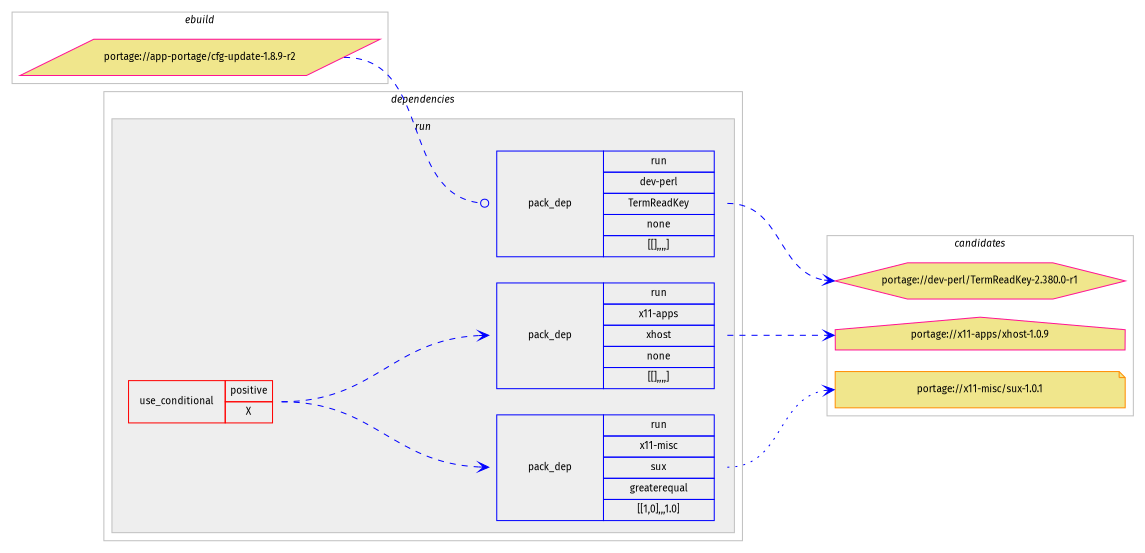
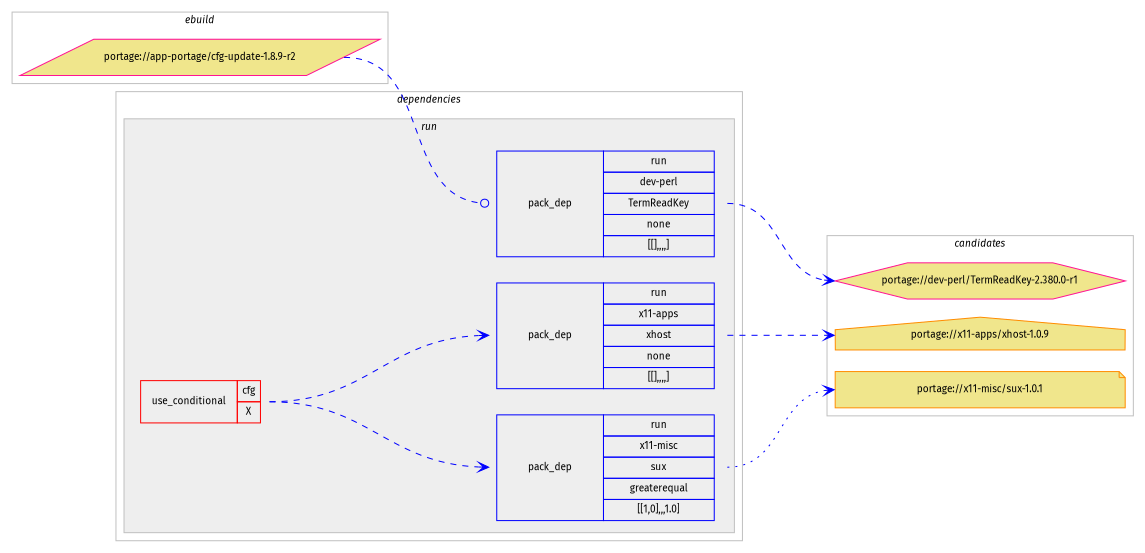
node "portage://x11-apps/xhost-1.0.9": color deeppink -> darkorange
node "use_conditional": text "positive" -> "cfg"
